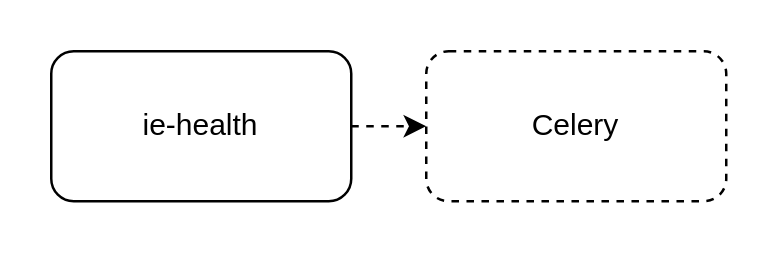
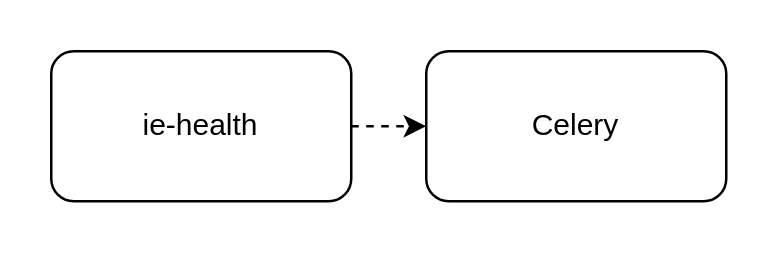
node "Celery": style dashed -> solid
